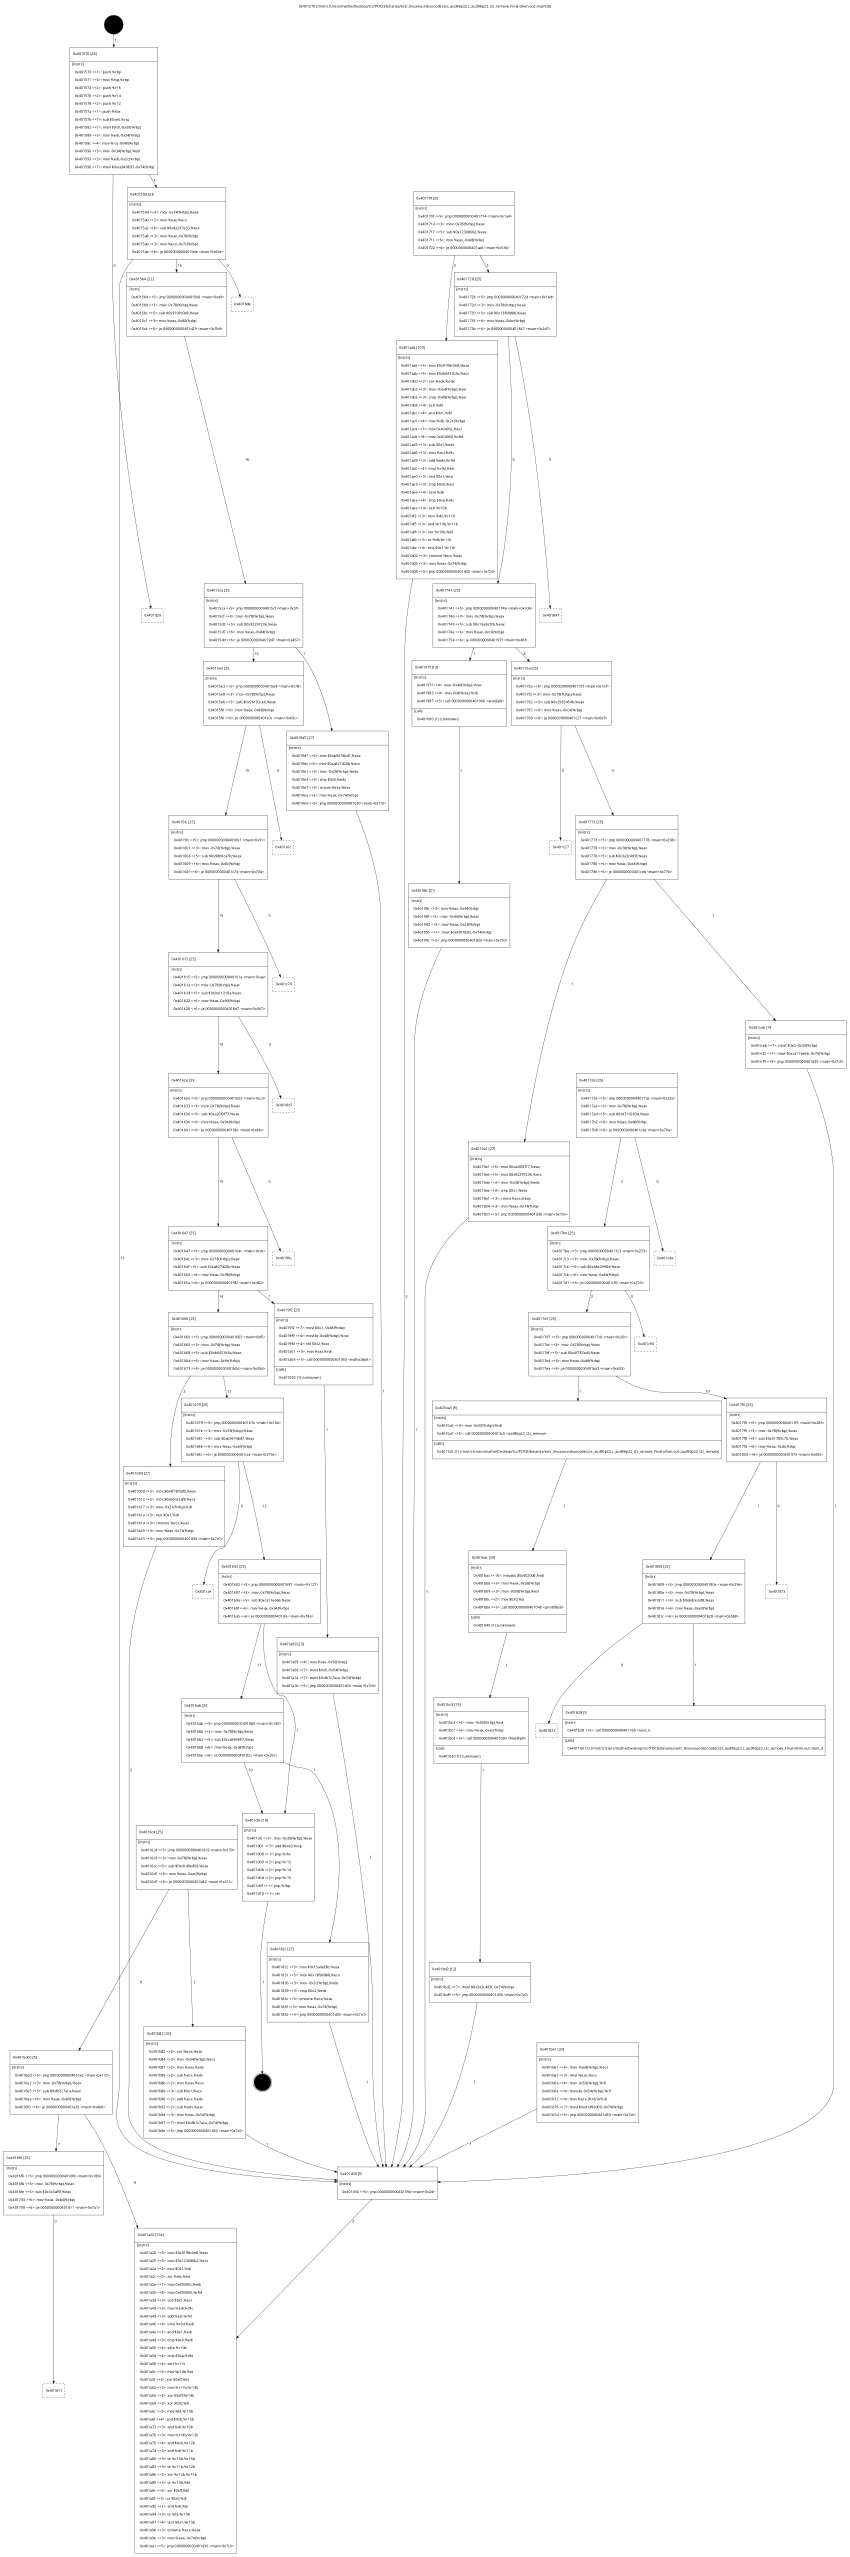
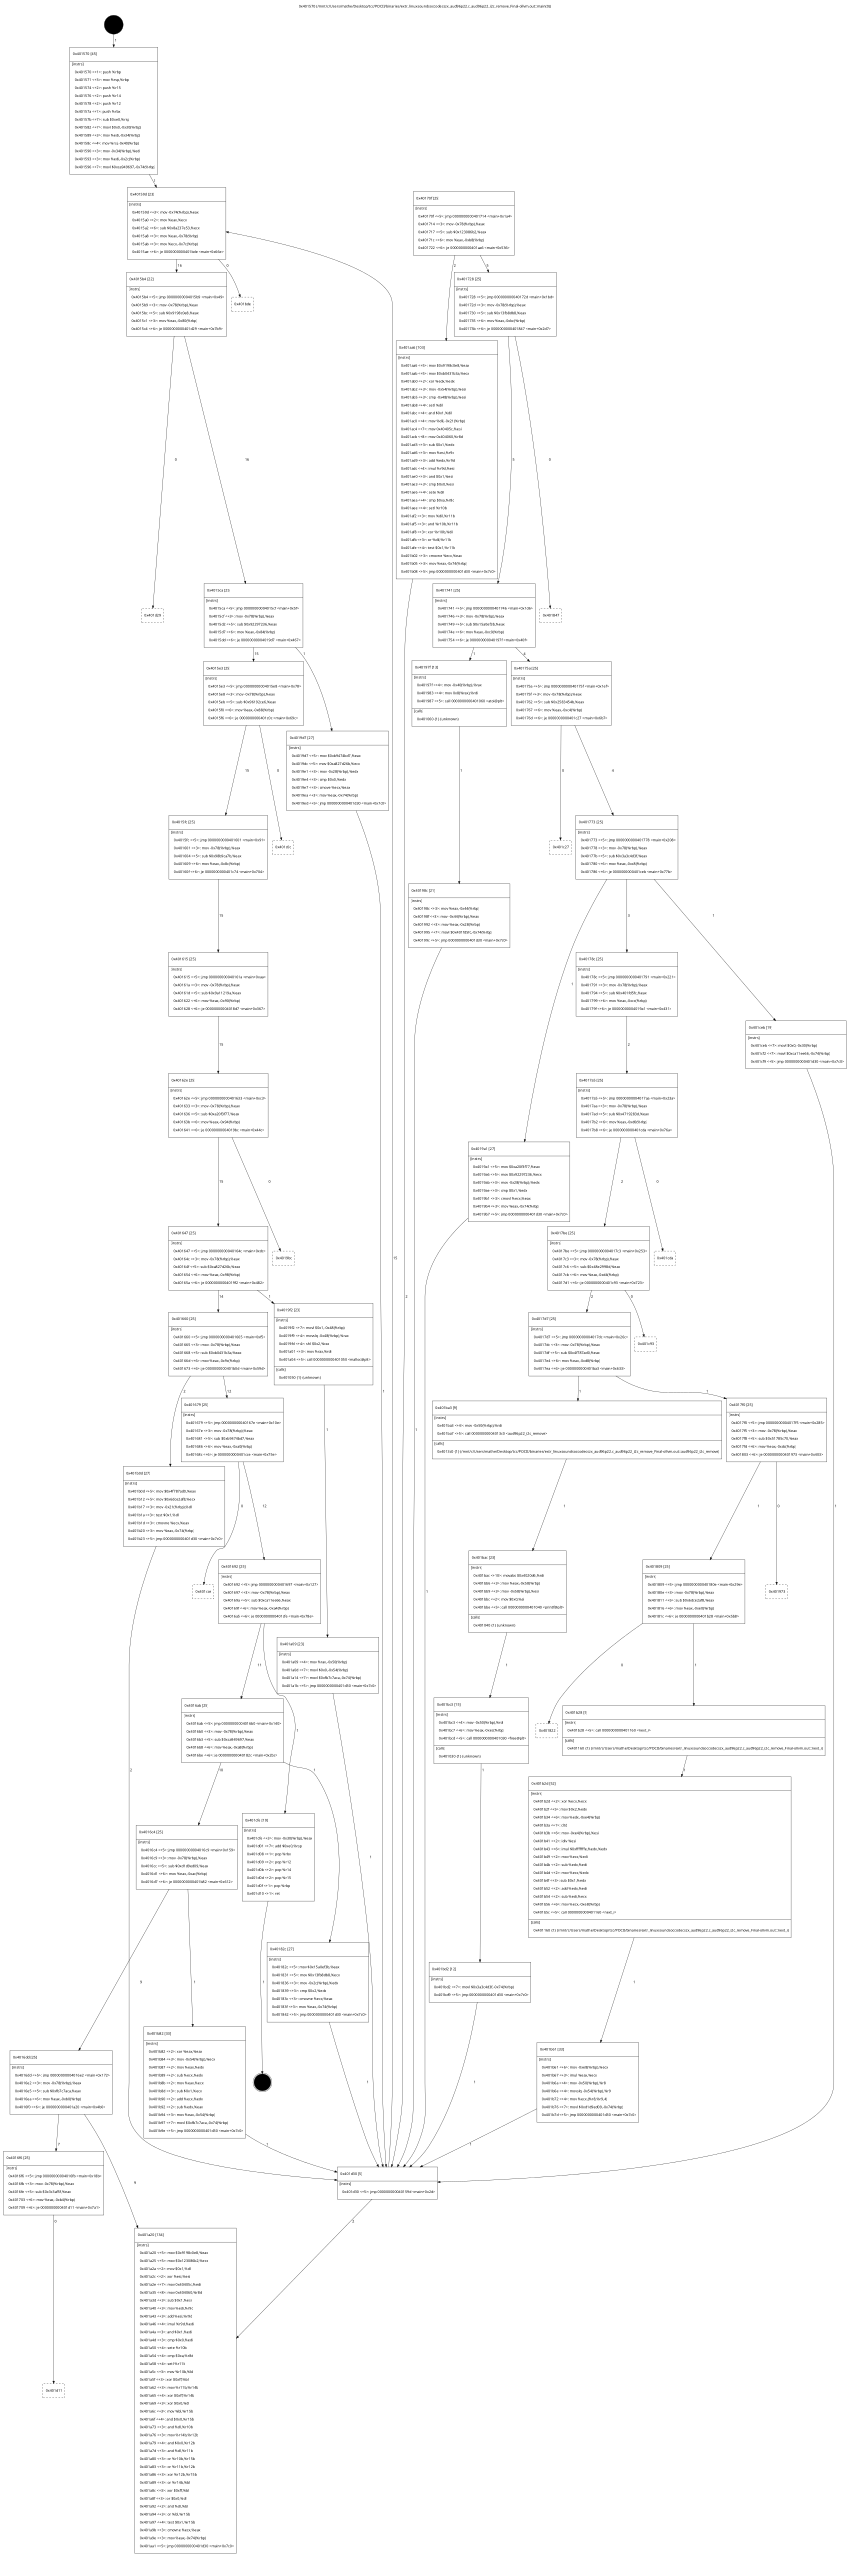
edge "0x401570 [45]" -> "0x401d29": now "0x4015b4 [22]" -> "0x401d29"
node "0x401c74": removed
node "0x40178c [25]": added
node "0x4018d7": removed
edge "0x40159d [23]" -> "0x401d30 [5]": reversed
edge "0x4017d7 [25]" -> "0x4017f0 [25]": label " 10" -> " 1"
edge "0x4016ab [25]" -> "0x401cfe [19]": now "0x4016ab [25]" -> "0x4016c4 [25]"
node "0x401b2d [52]": added
